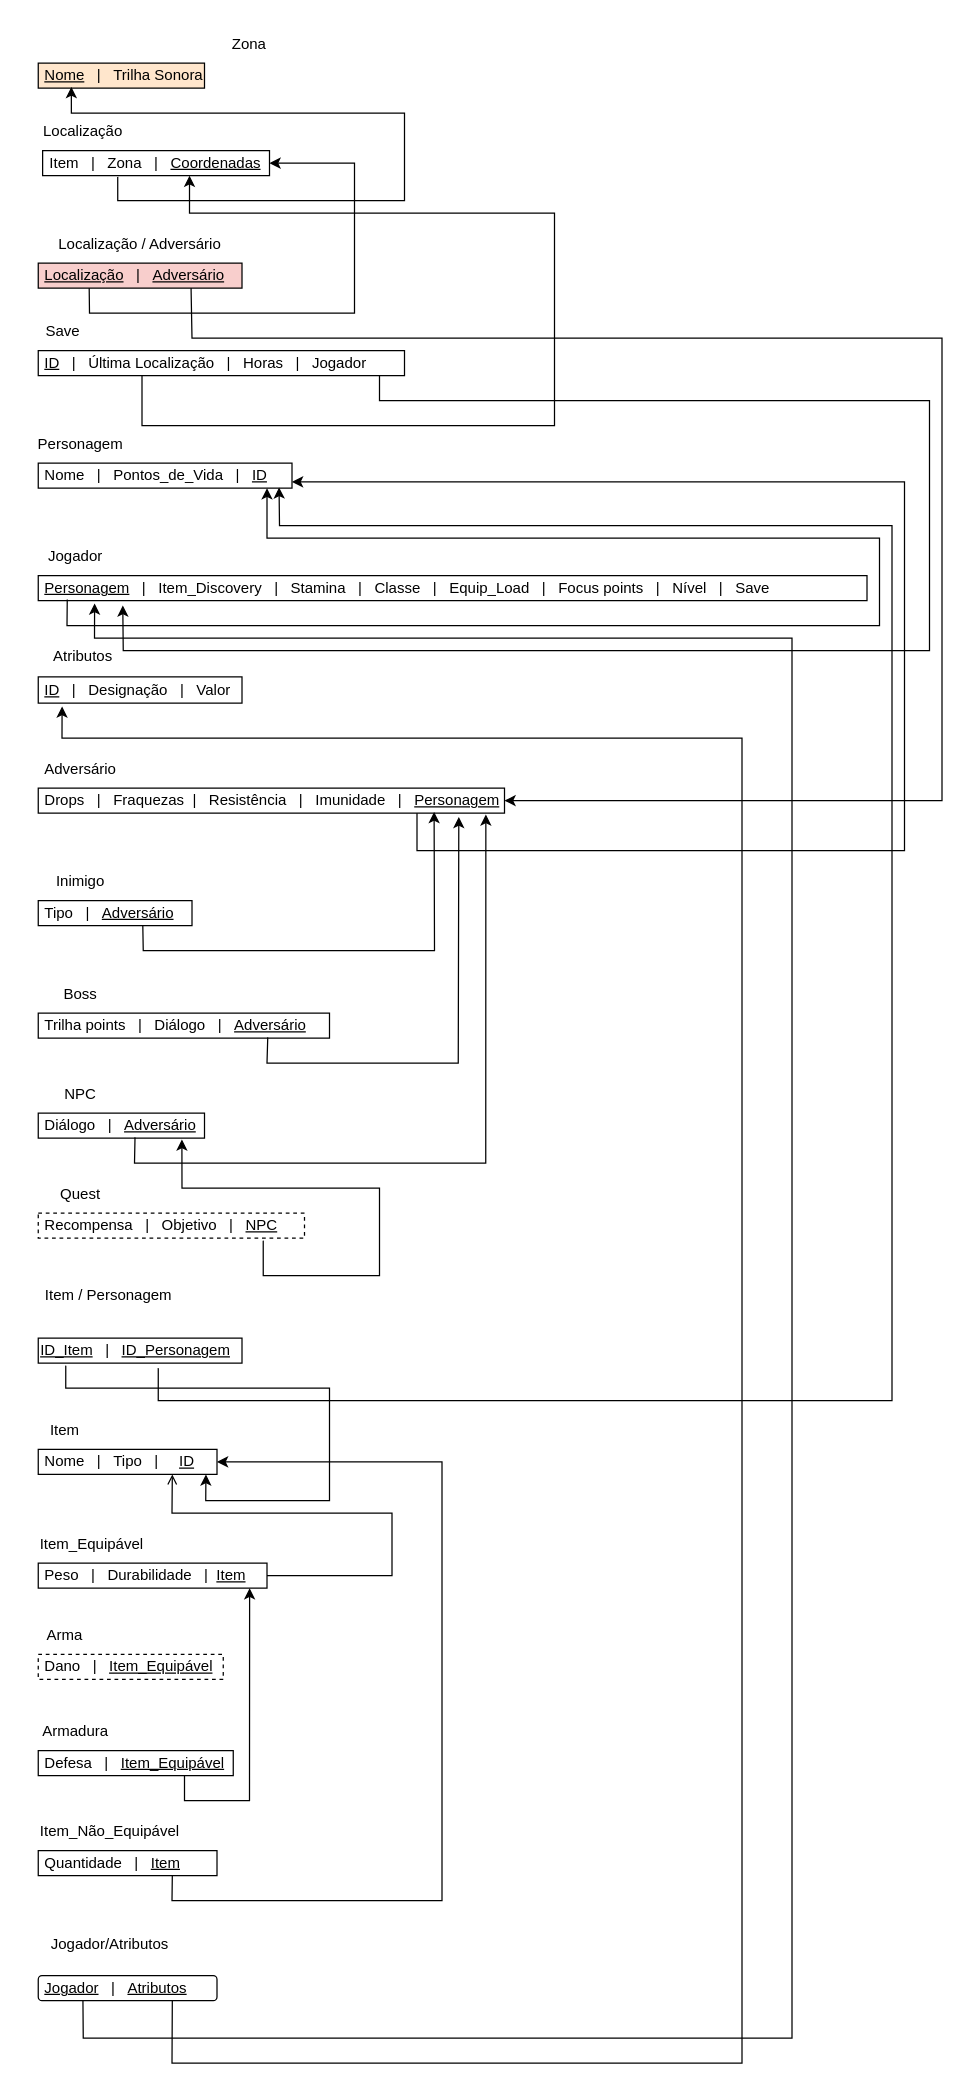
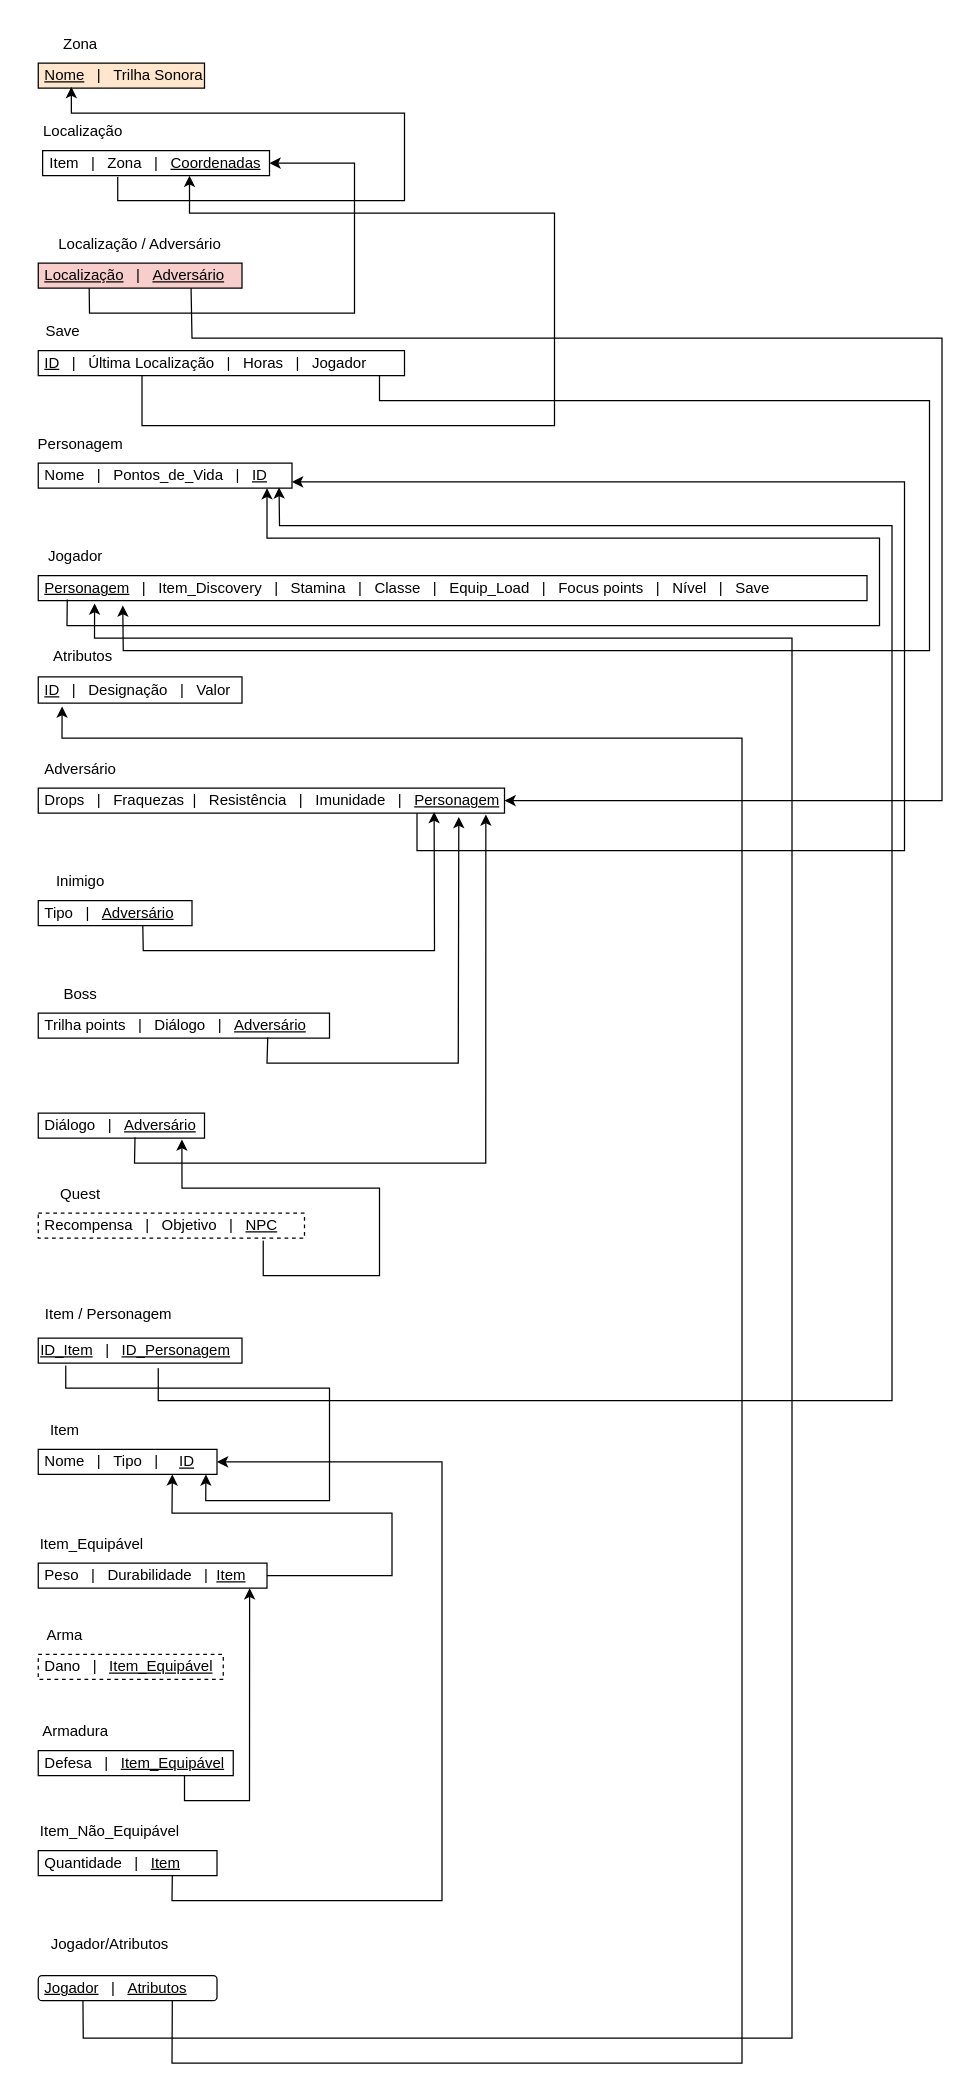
node "Zona": moved (249, 44) -> (81, 44)
node "NPC": removed
node "Item / Personagem": moved (108, 1296) -> (108, 1314)
edge "Peso | Durabilidade | Item" -> "Nome | Tipo | ID": arrowhead open -> classic
